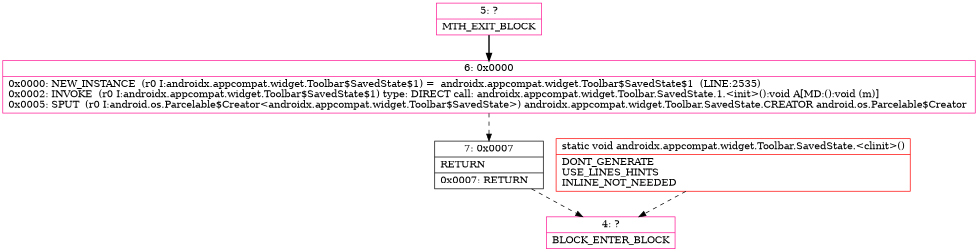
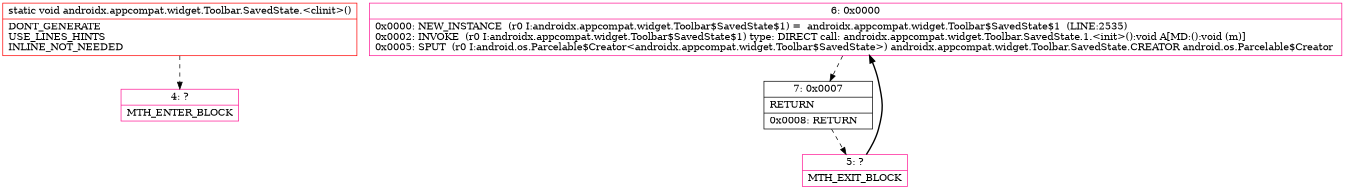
node "7: 0x0007": text "0x0007: RETURN" -> "0x0008: RETURN"
edge "7: 0x0007" -> "4: ?": now "7: 0x0007" -> "5: ?"
node "4: ?": text "BLOCK_ENTER_BLOCK" -> "MTH_ENTER_BLOCK"
